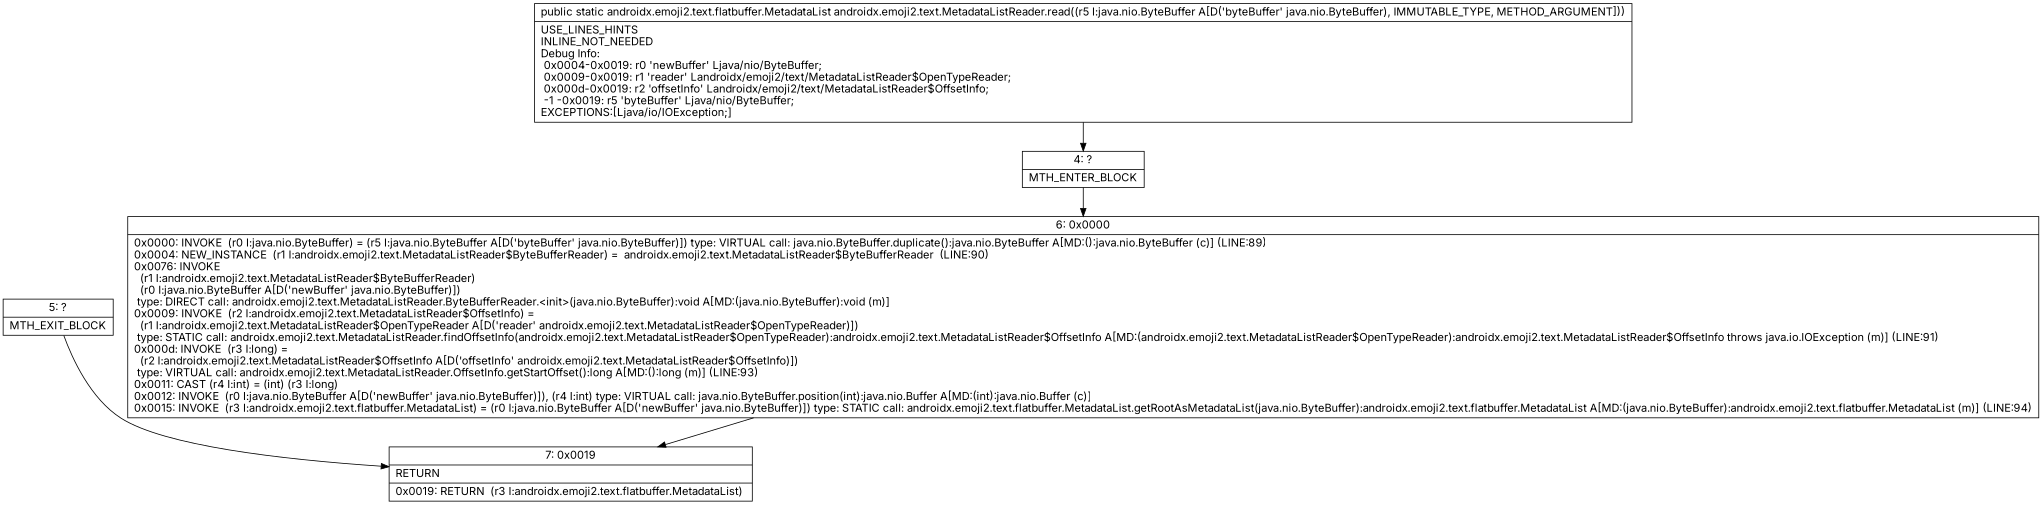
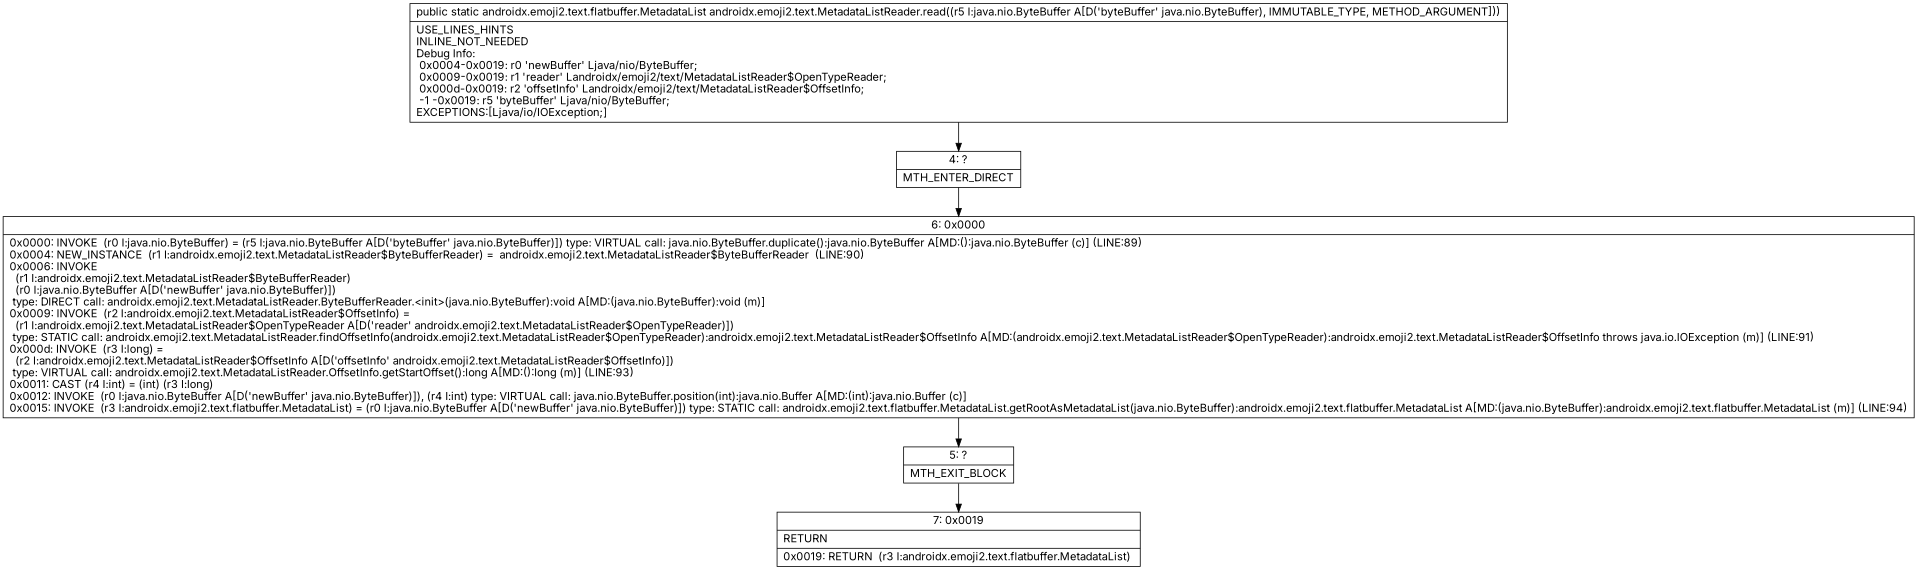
node "4: ?": text "MTH_ENTER_BLOCK" -> "MTH_ENTER_DIRECT"
node "6: 0x0000": text "0x0076: INVOKE" -> "0x0006: INVOKE"
edge "6: 0x0000" -> "7: 0x0019": now "6: 0x0000" -> "5: ?"
